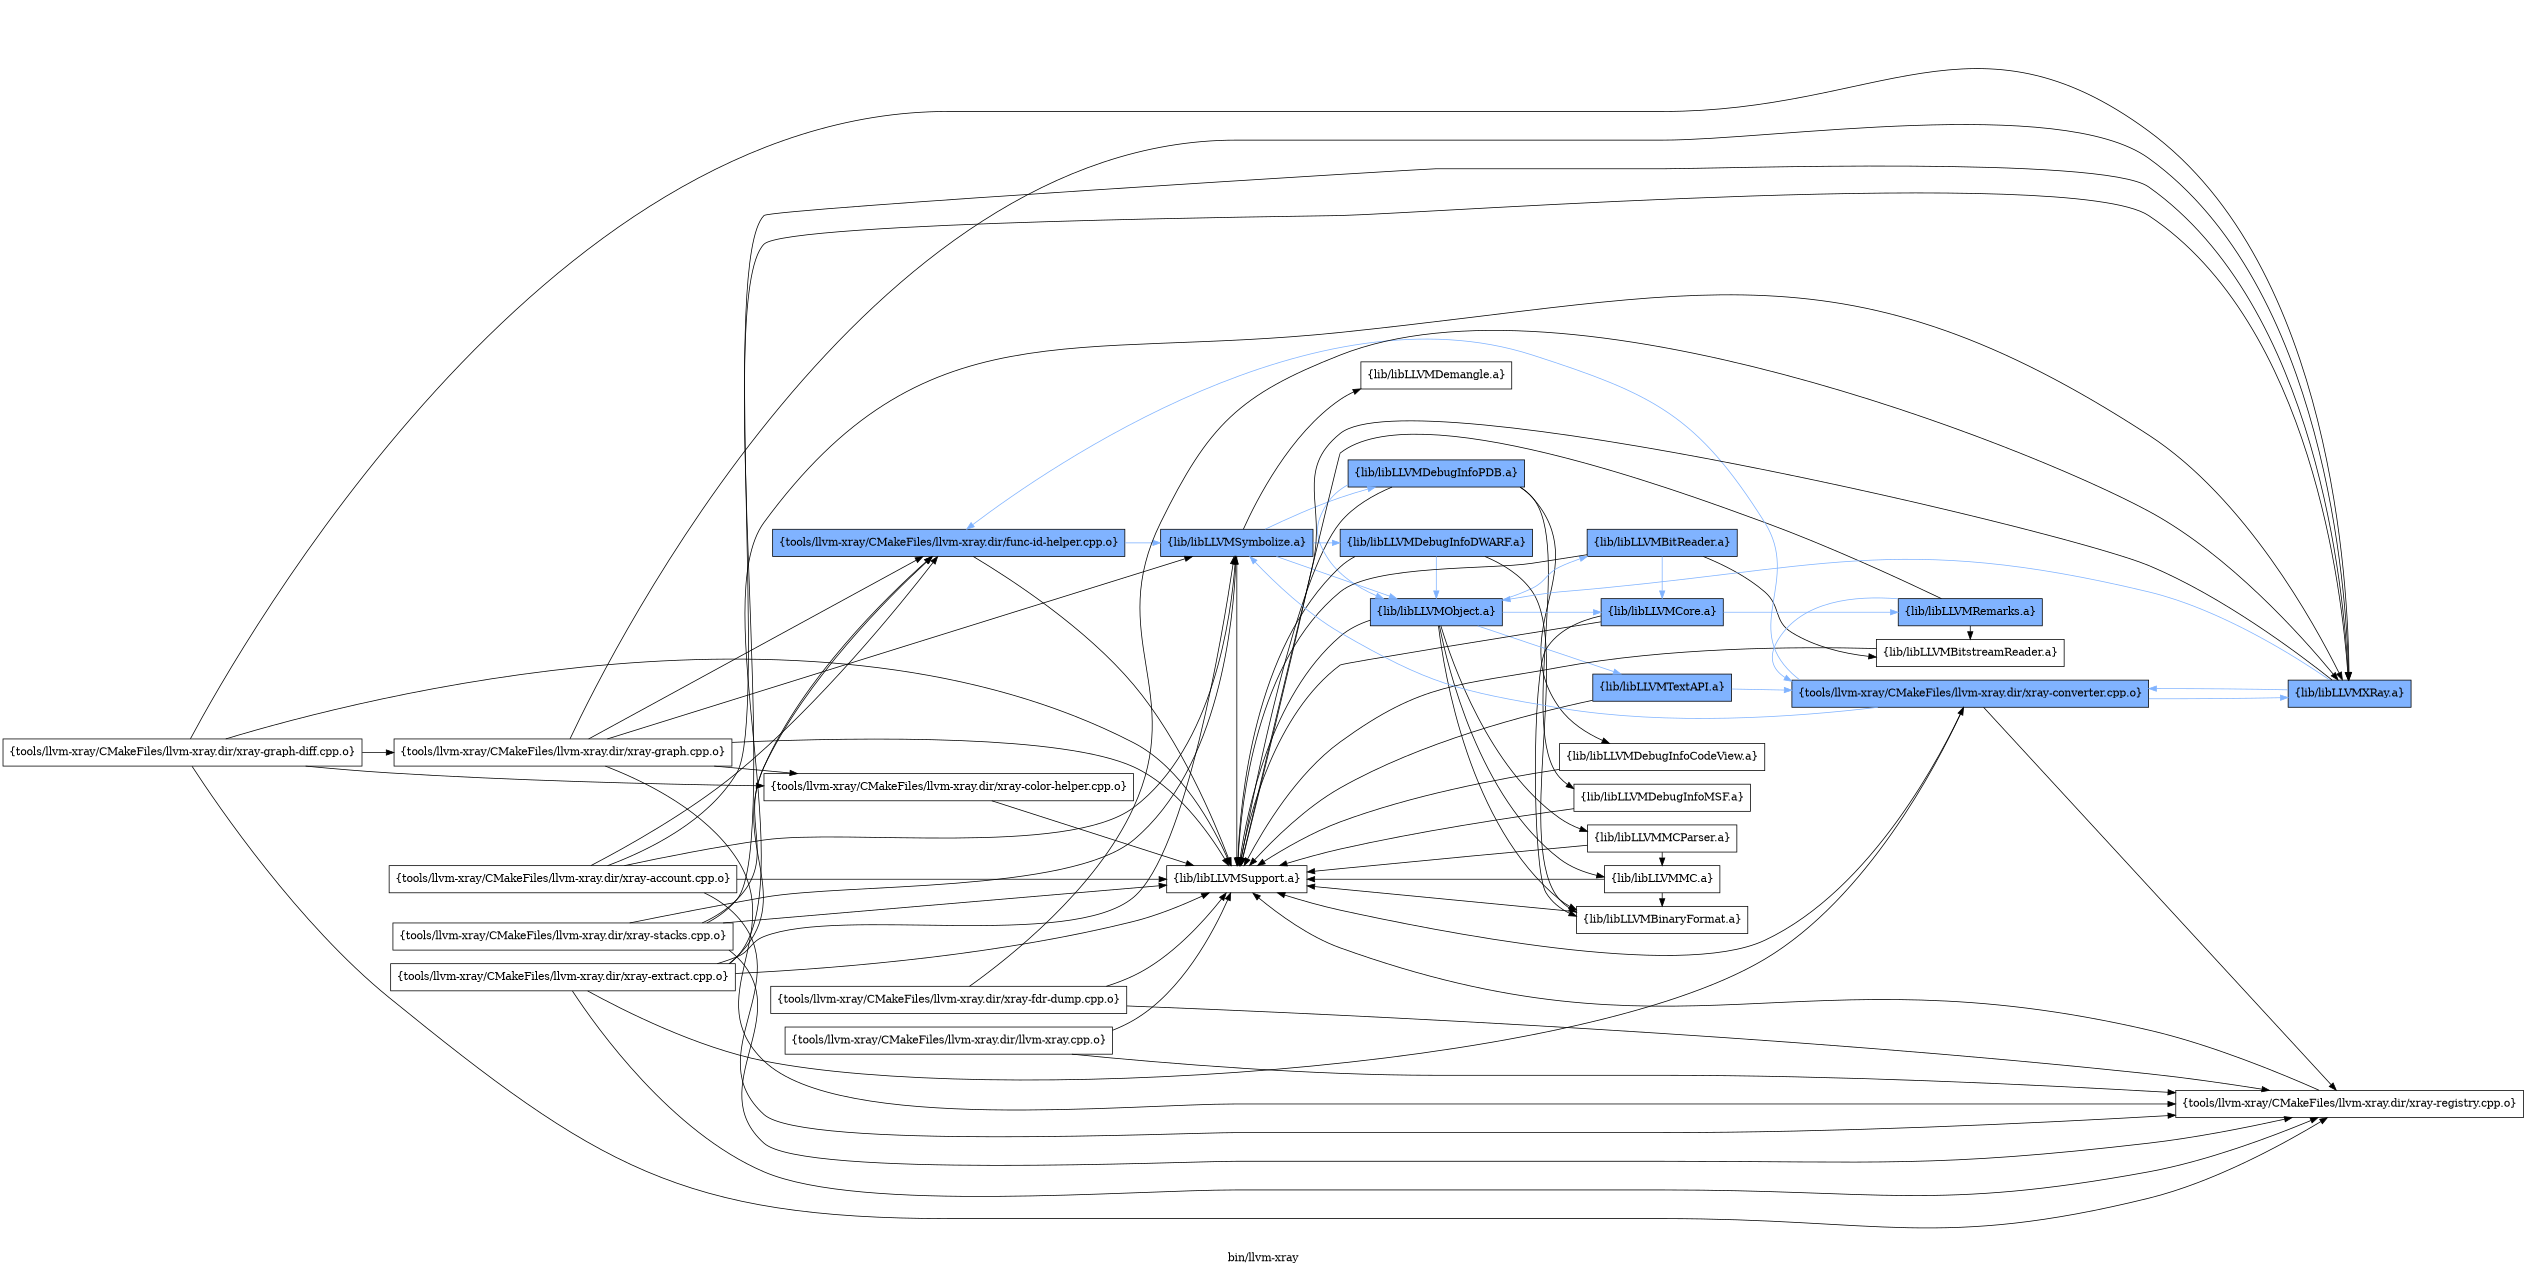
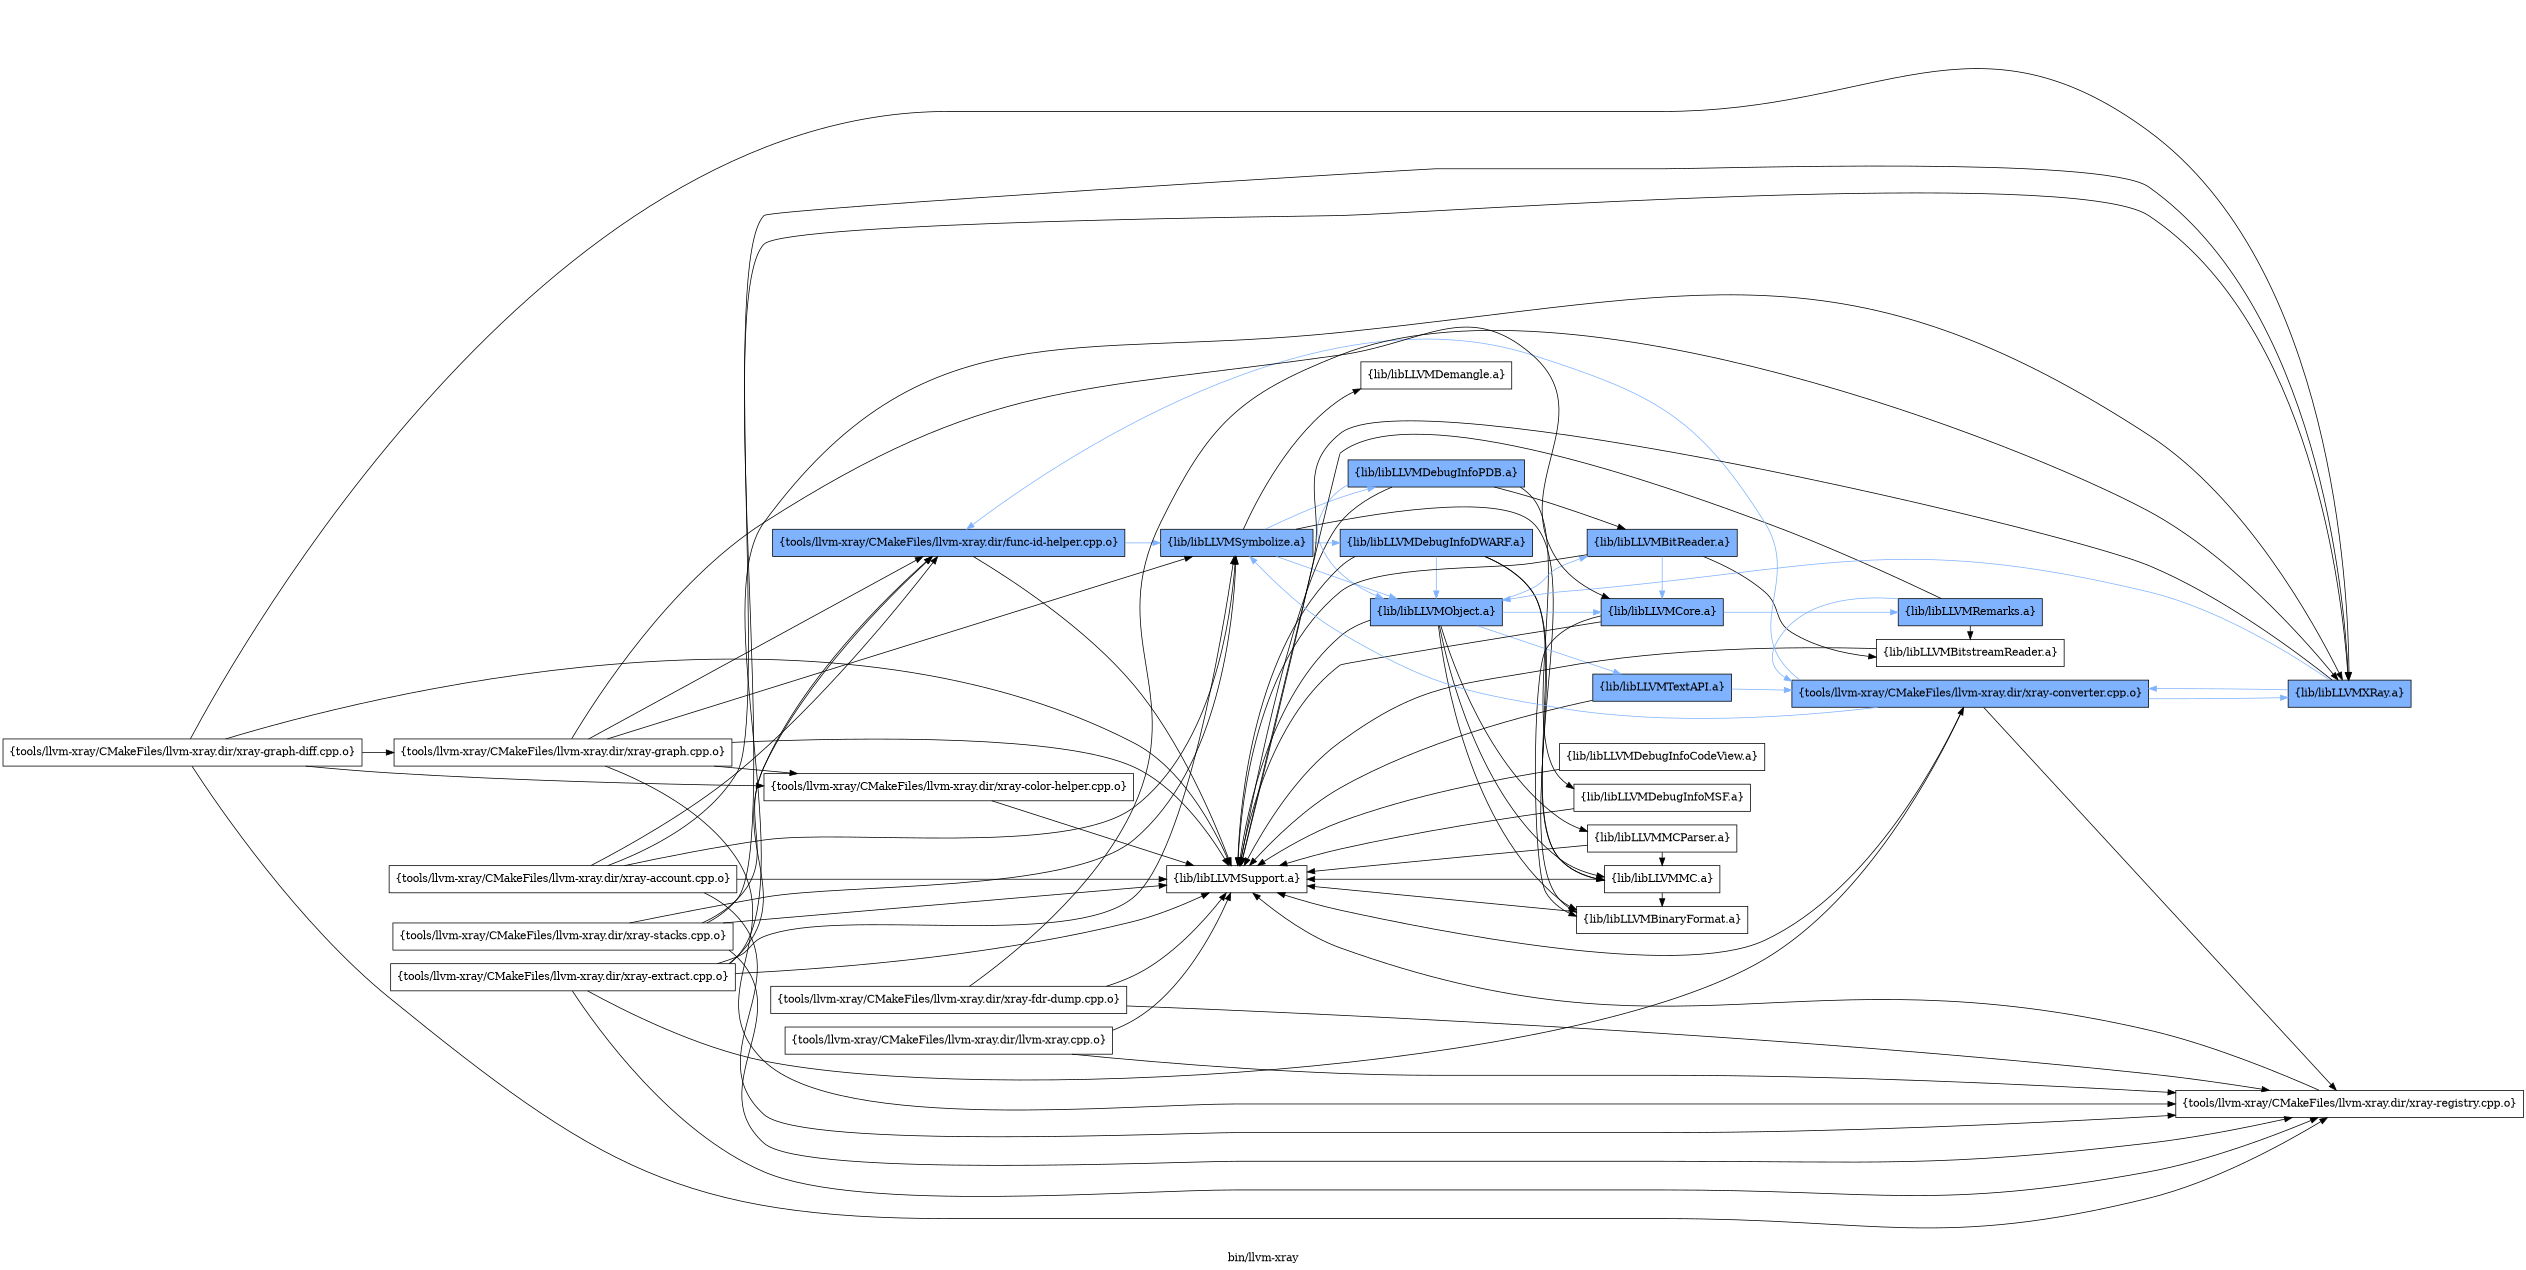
edge "{tools/llvm-xray/CMakeFiles/llvm-xray.dir/xray-graph.cpp.o}" -> "{lib/libLLVMXRay.a}": now "{tools/llvm-xray/CMakeFiles/llvm-xray.dir/xray-graph.cpp.o}" -> "{lib/libLLVMCore.a}"
edge "{lib/libLLVMDebugInfoPDB.a}" -> "{lib/libLLVMDebugInfoCodeView.a}": now "{lib/libLLVMDebugInfoPDB.a}" -> "{lib/libLLVMBitReader.a}"
edge "{lib/libLLVMSymbolize.a}" -> "{lib/libLLVMSupport.a}": now "{lib/libLLVMSymbolize.a}" -> "{lib/libLLVMMC.a}"
edge "{lib/libLLVMDebugInfoDWARF.a}" -> "{lib/libLLVMMC.a}": added
